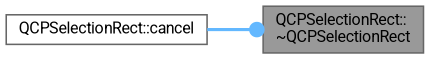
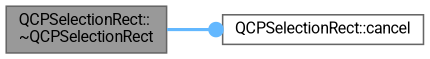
edge "QCPSelectionRect::cancel" -> "QCPSelectionRect:: ~QCPSelectionRect": reversed
